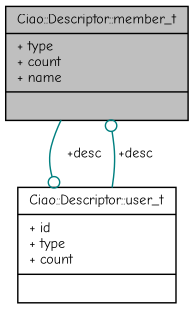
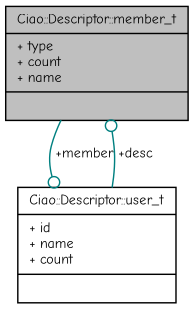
edge "Ciao::Descriptor::member_t" -> "Ciao::Descriptor::user_t": label " +desc" -> " +member"
node "Ciao::Descriptor::user_t": text "+ type" -> "+ name"
